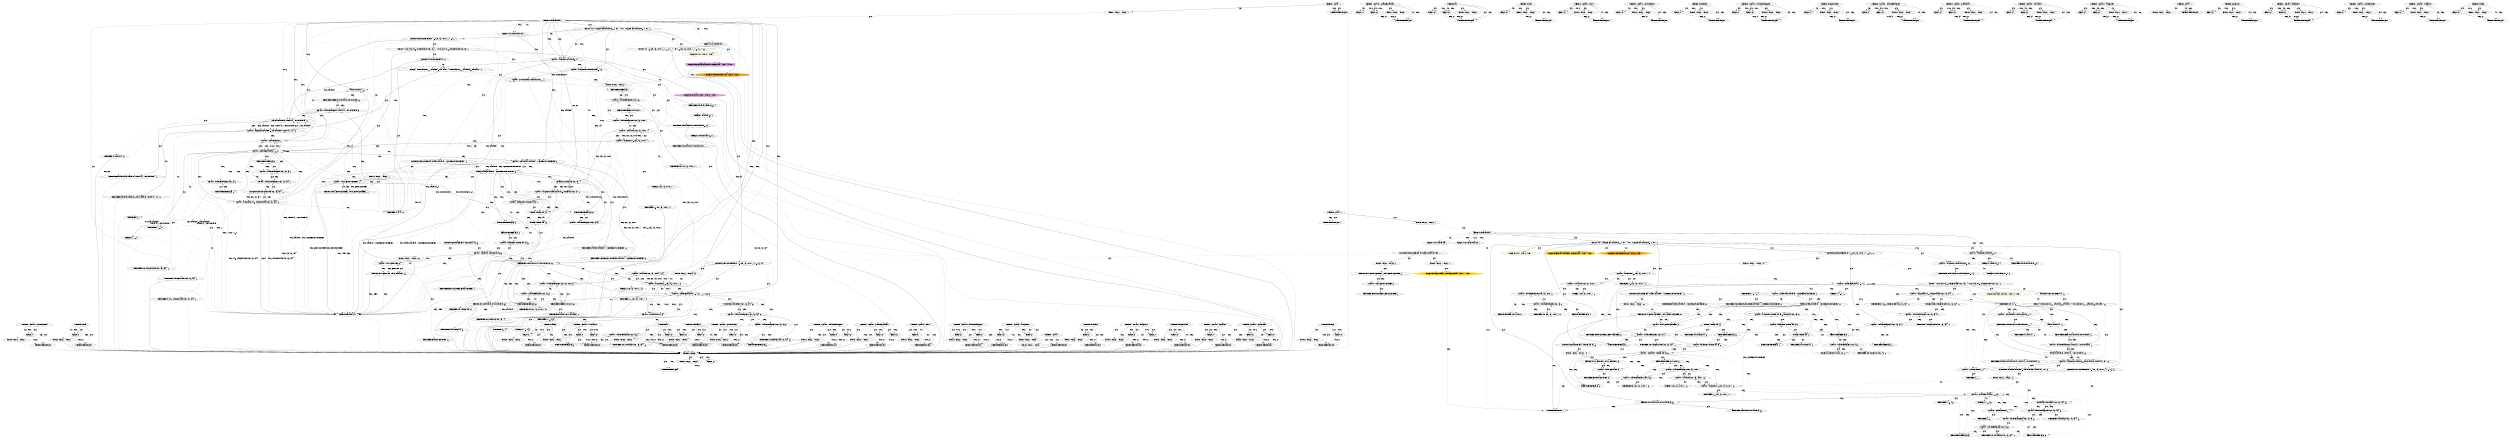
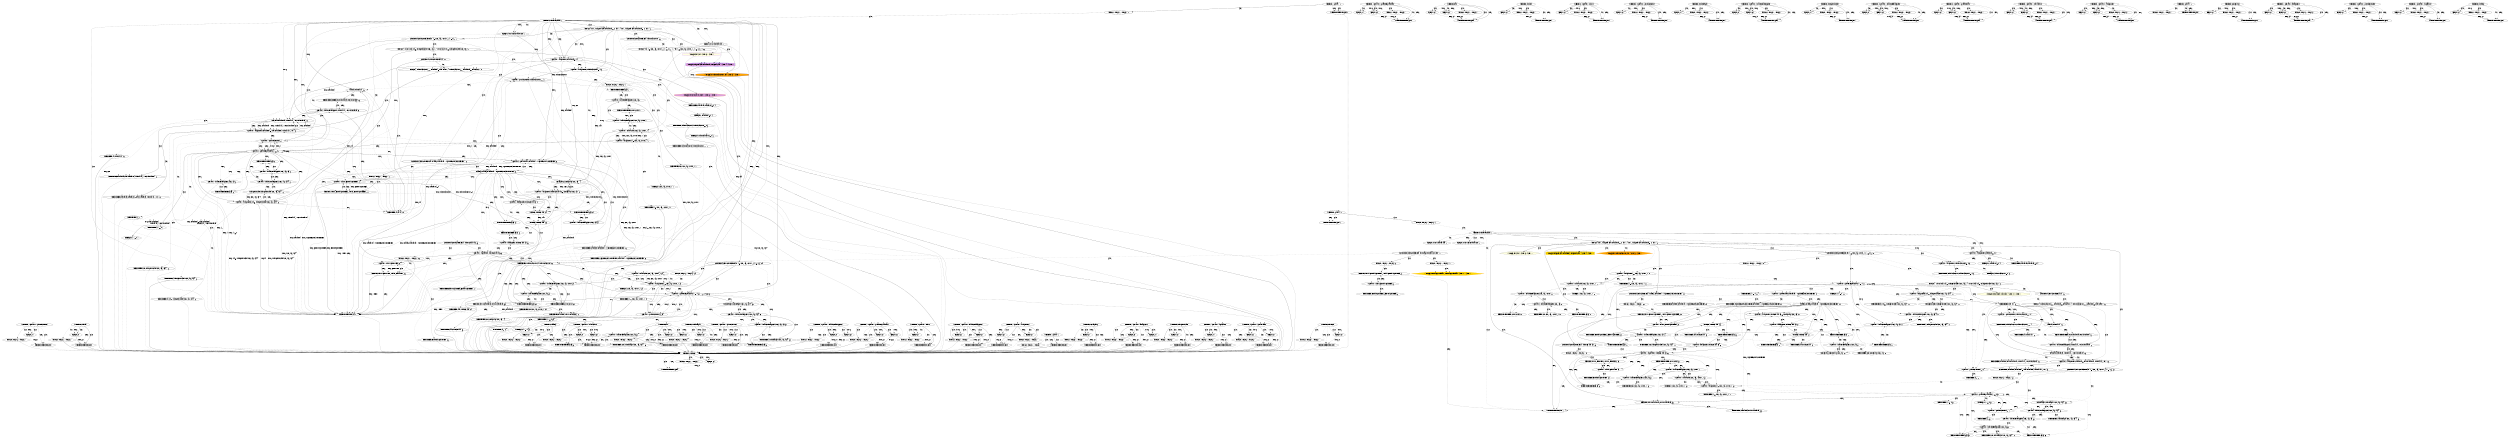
node "(CONTROL_STRUCTURE,IF,if (unix_sock_count))": added
